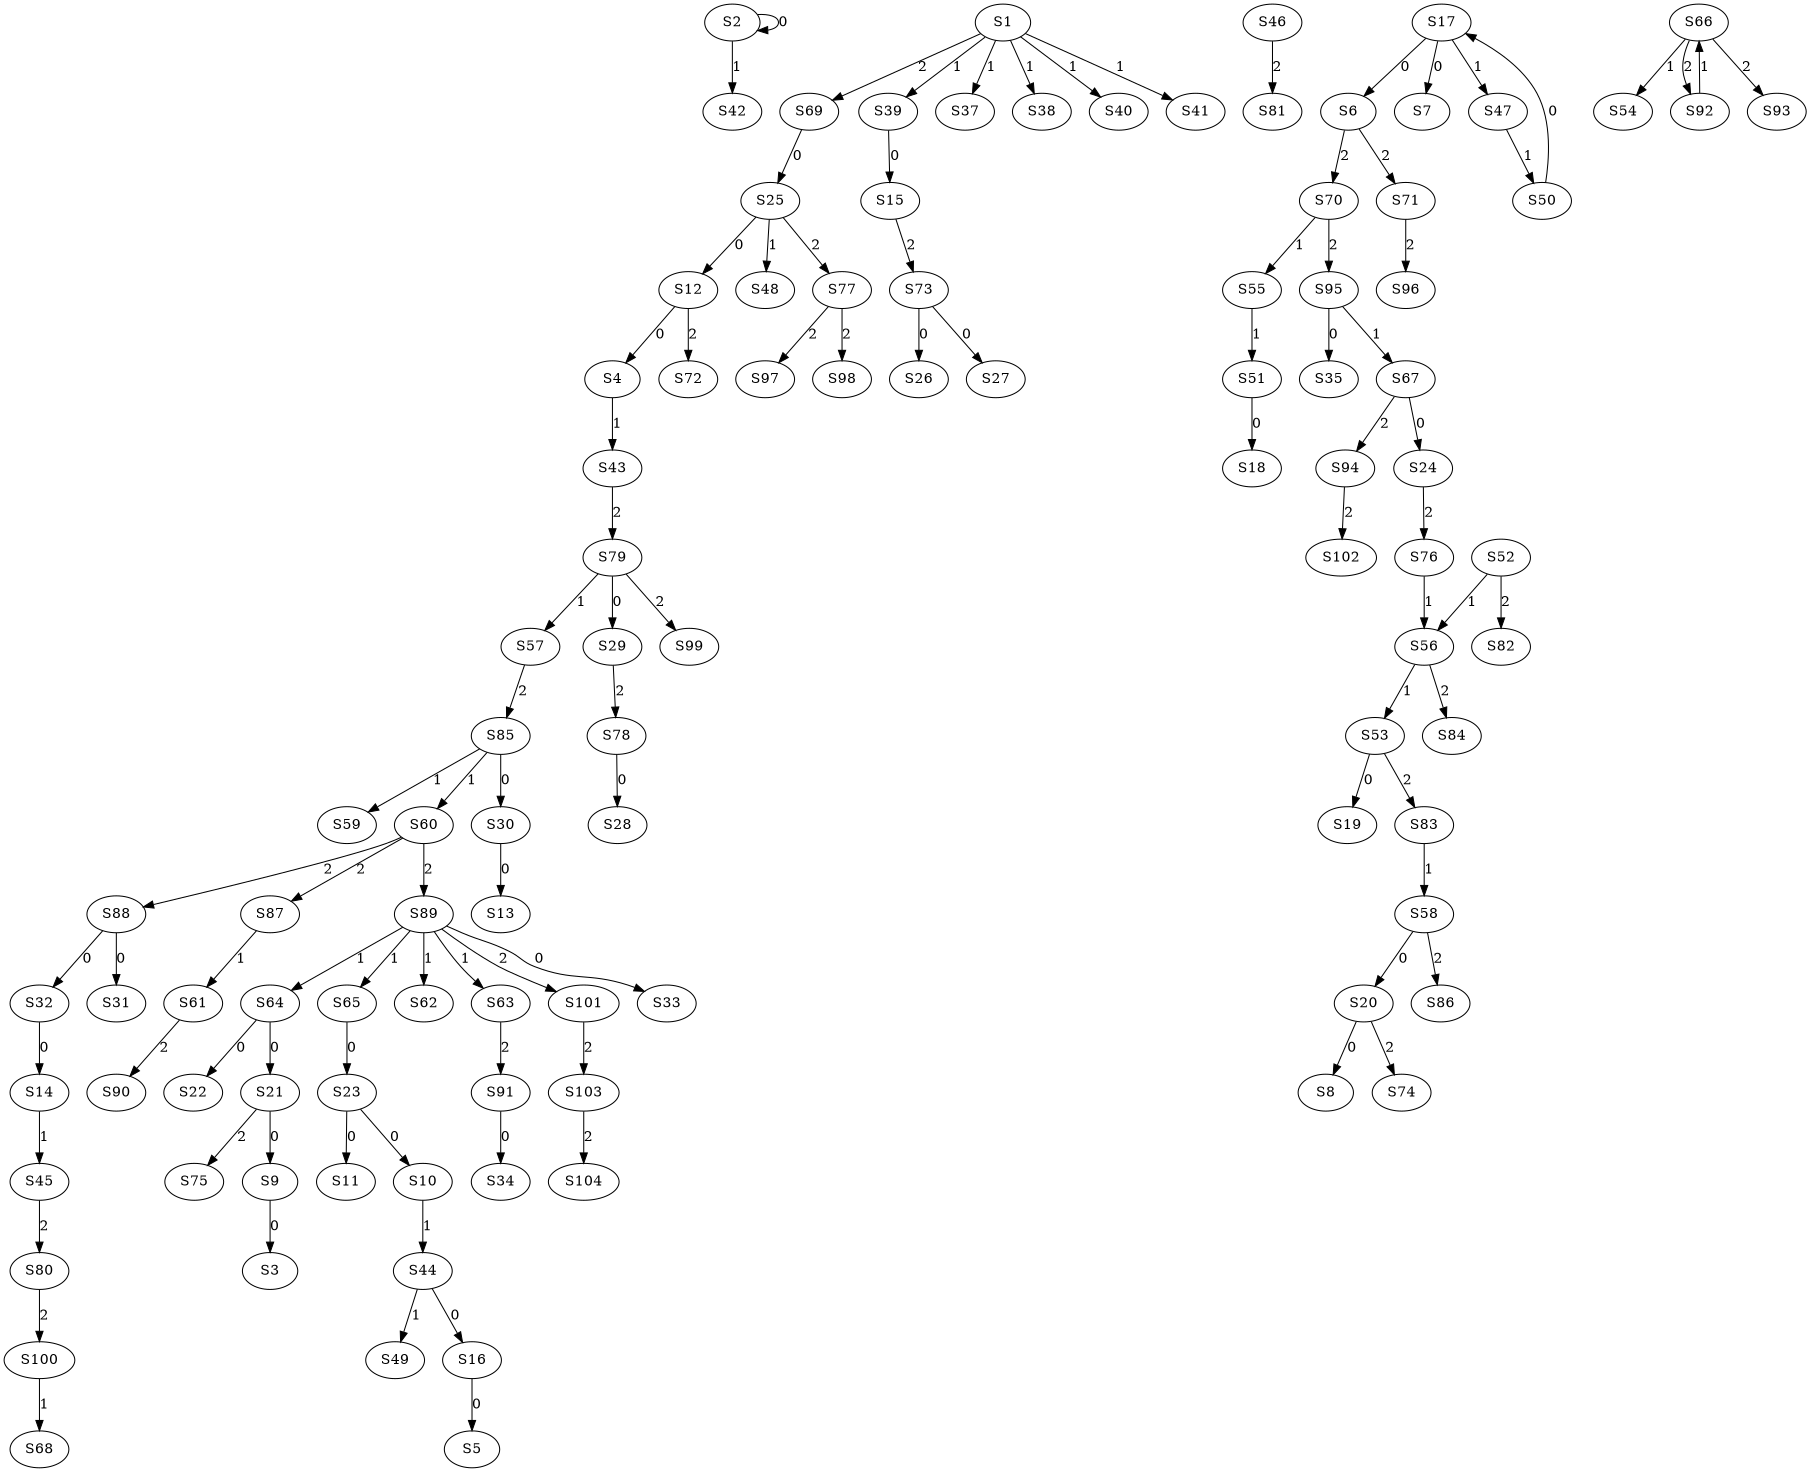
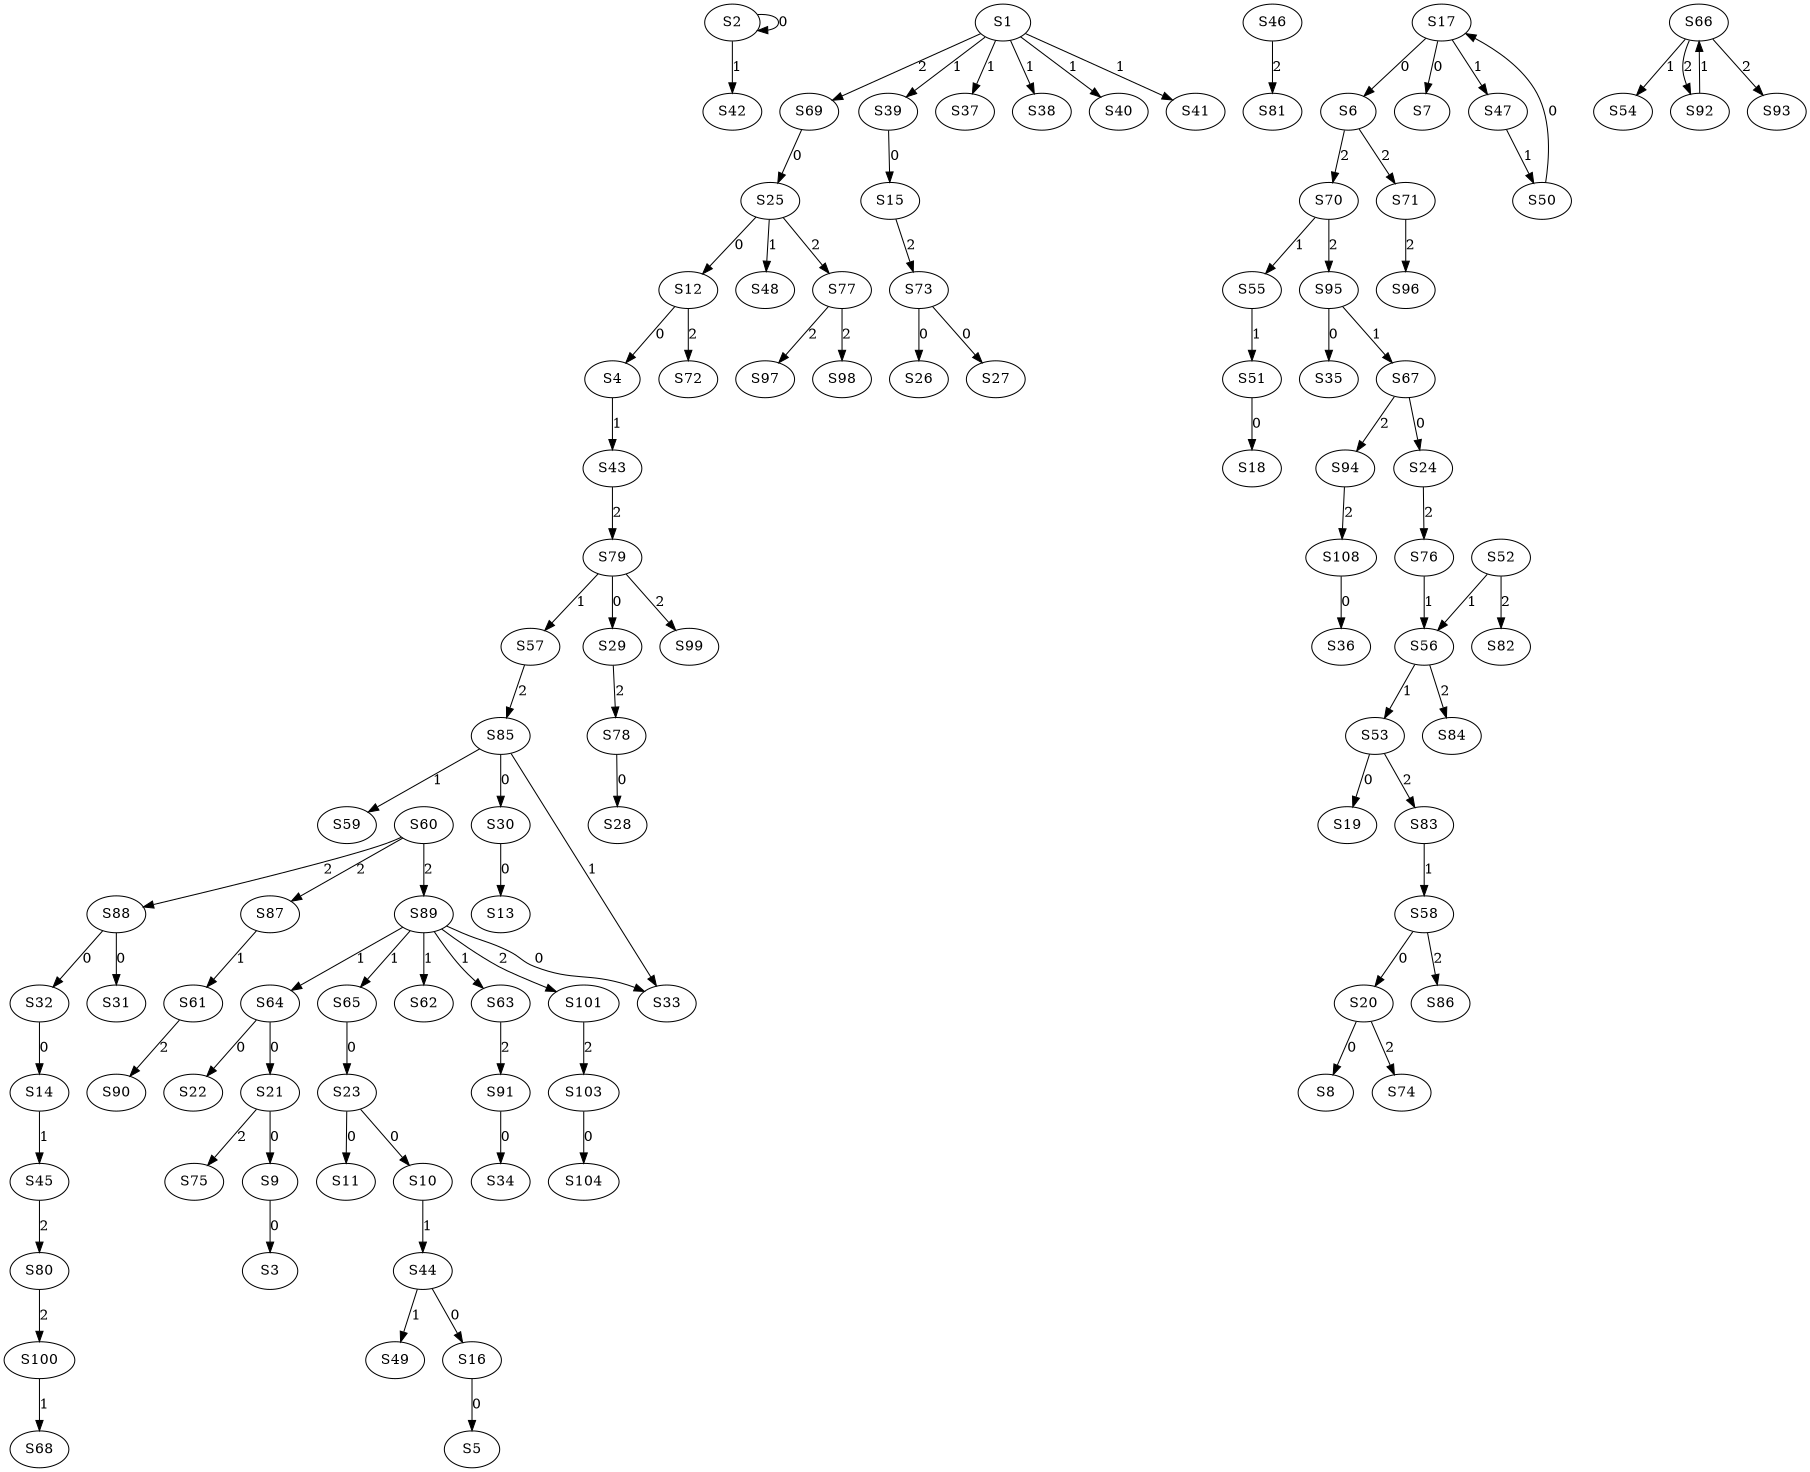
node "S102": label "S102" -> "S108"
node "S36": added
edge "S85" -> "S60": now "S85" -> "S33"
edge "S103" -> "S104": label "2" -> "0"
